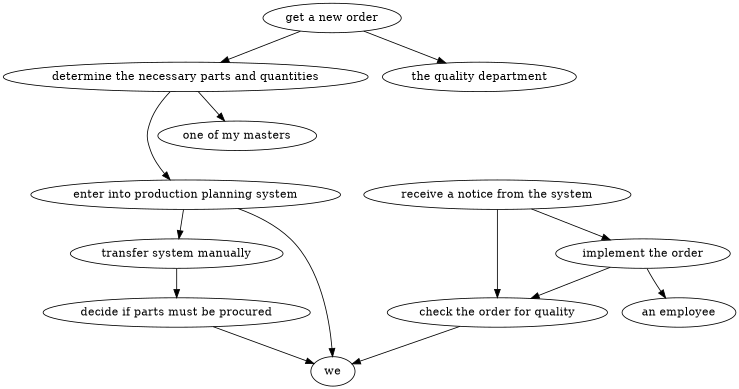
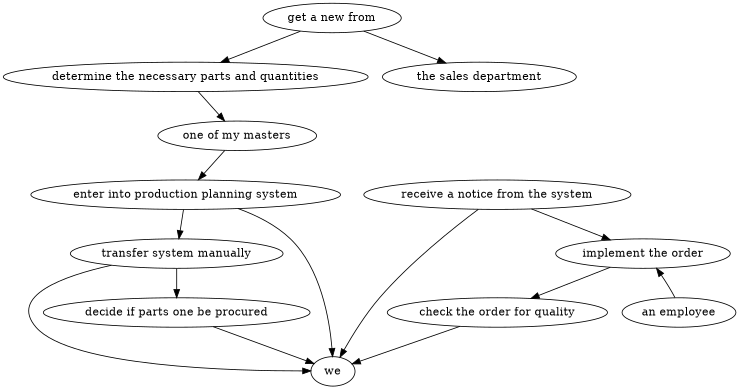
node "get a new order": label "get a new order" -> "get a new from"
node "the quality department": label "the quality department" -> "the sales department"
edge "determine the necessary parts and quantities" -> "enter into production planning system": now "one of my masters" -> "enter into production planning system"
edge "receive a notice from the system" -> "check the order for quality": now "receive a notice from the system" -> "we"
edge "implement the order" -> "an employee": reversed
node "decide if parts must be procured": label "decide if parts must be procured" -> "decide if parts one be procured"
edge "transfer system manually" -> "we": added
